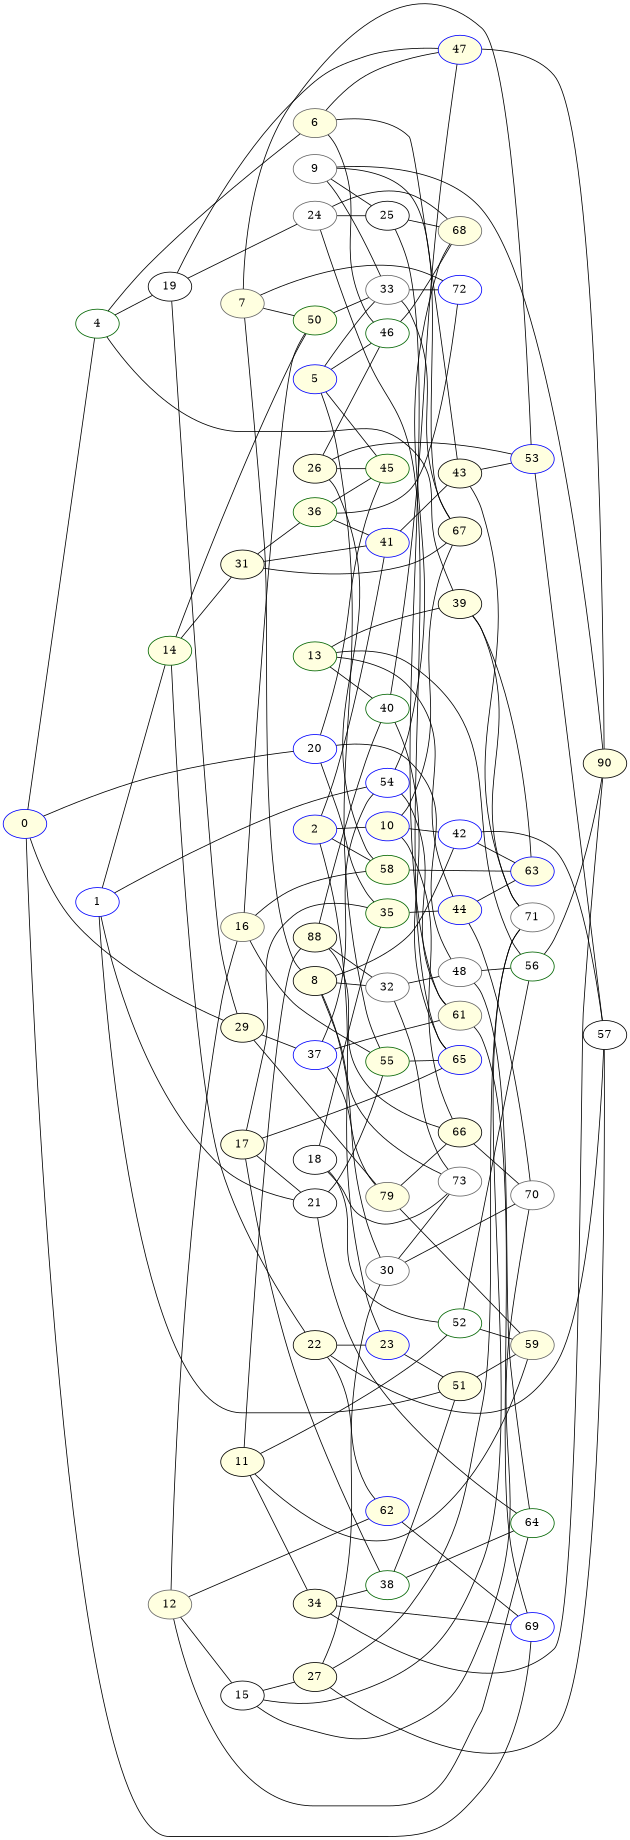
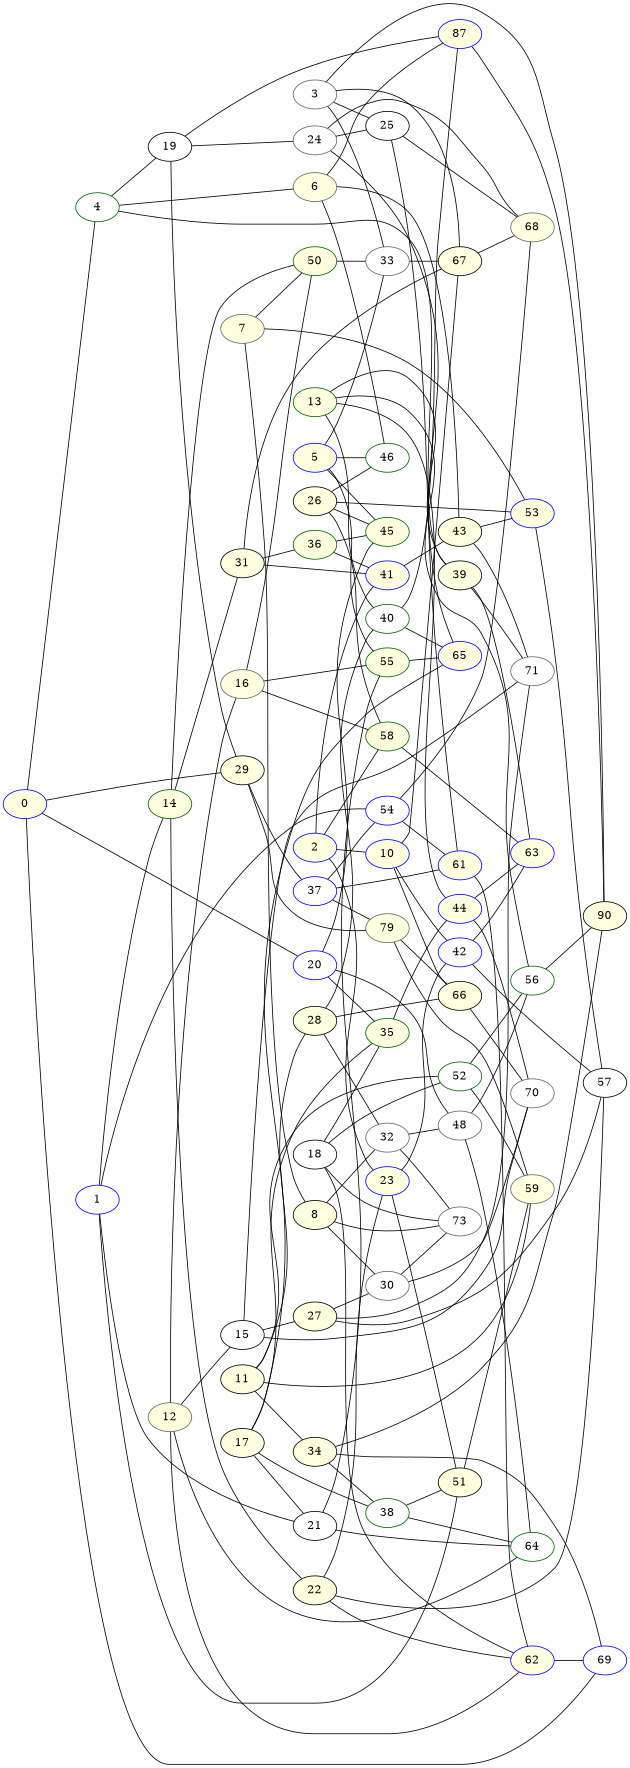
node "47": label "47" -> "87"
node "9": label "9" -> "3"
node "72": removed
edge "68" -- "46": now "68" -- "67"
edge "42" -- "8": now "42" -- "23"
node "88": label "88" -> "28"
node "61": color gray40 -> blue
edge "61" -- "69": now "61" -- "62"
edge "18" -- "62": added
